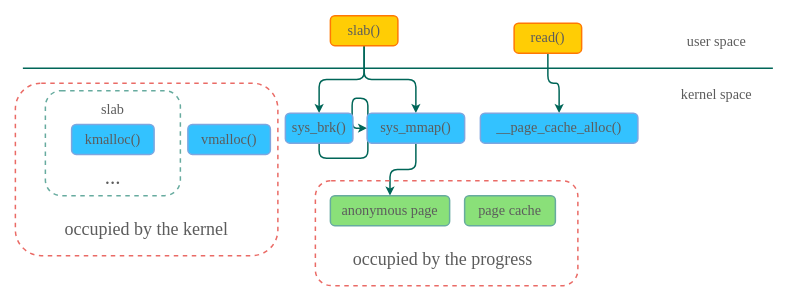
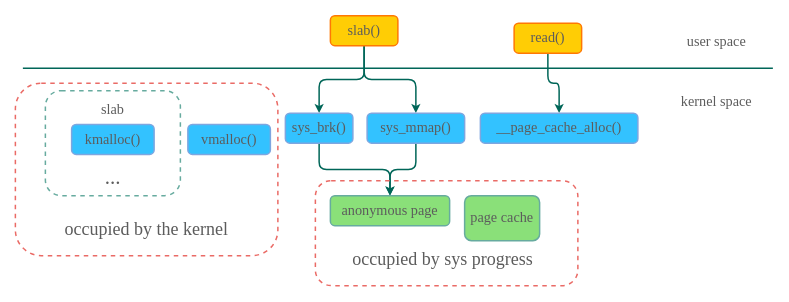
node "kernel space": moved (717, 94) -> (717, 102)
edge "sys_brk()" -> "sys_mmap()": now "sys_brk()" -> "anonymous page"
node "page cache": size 91x30 -> 75x45
node "occupied by the progress": label "occupied by the progress" -> "occupied by sys progress"
